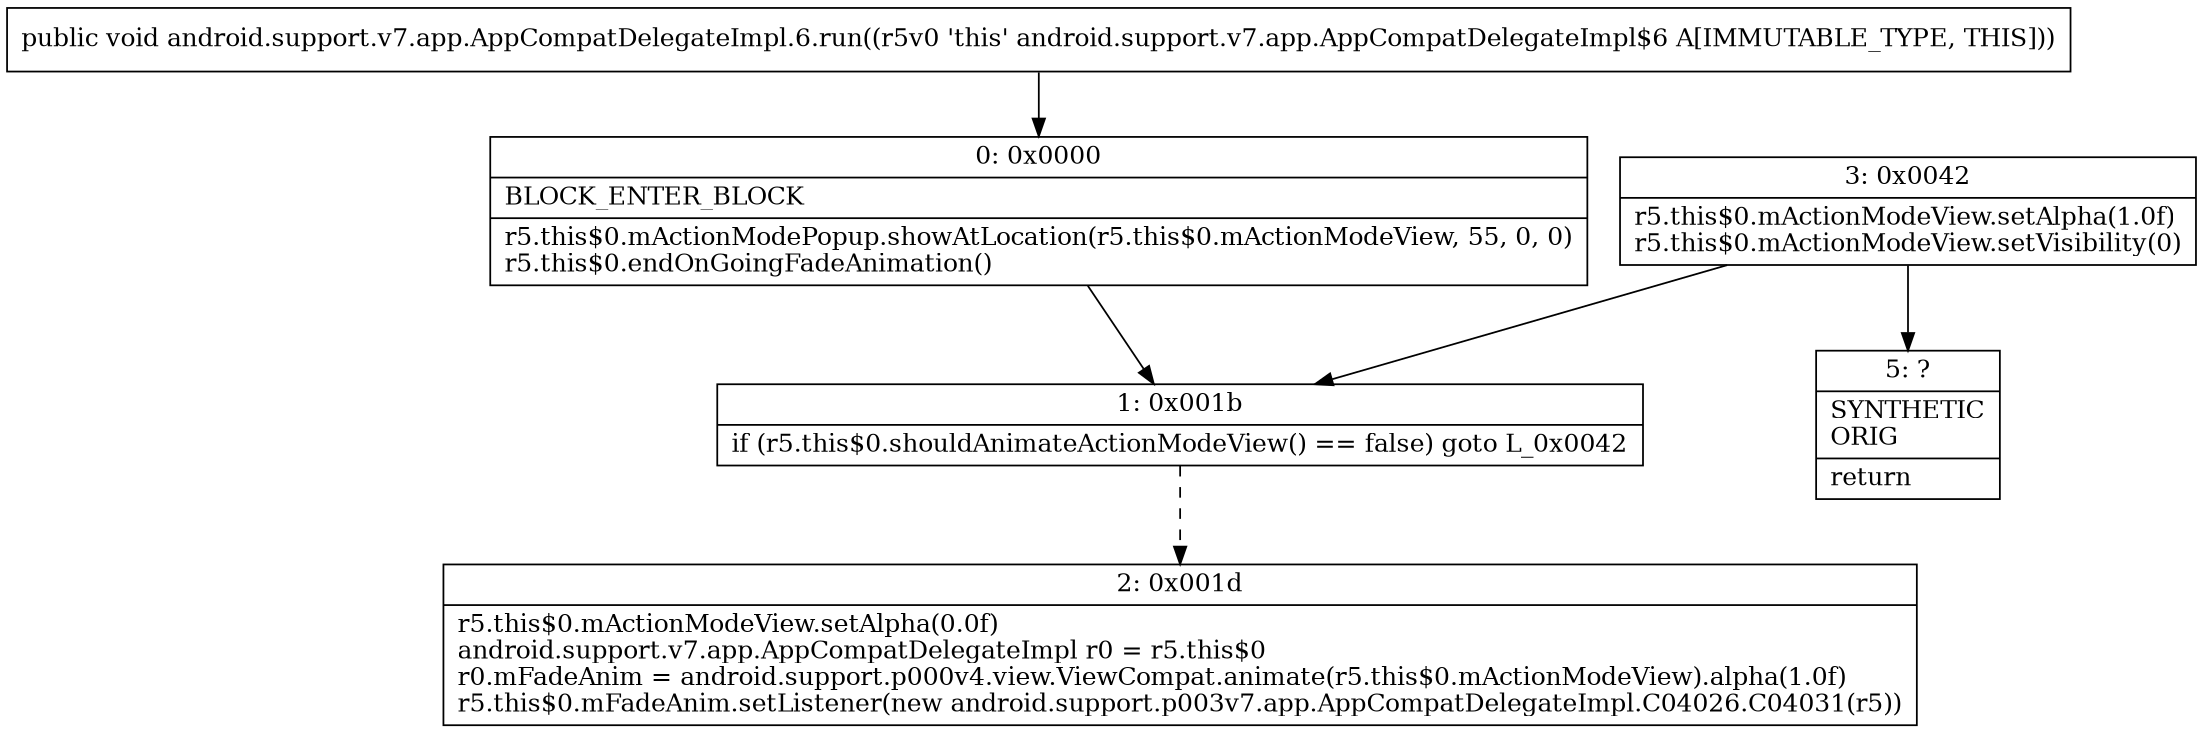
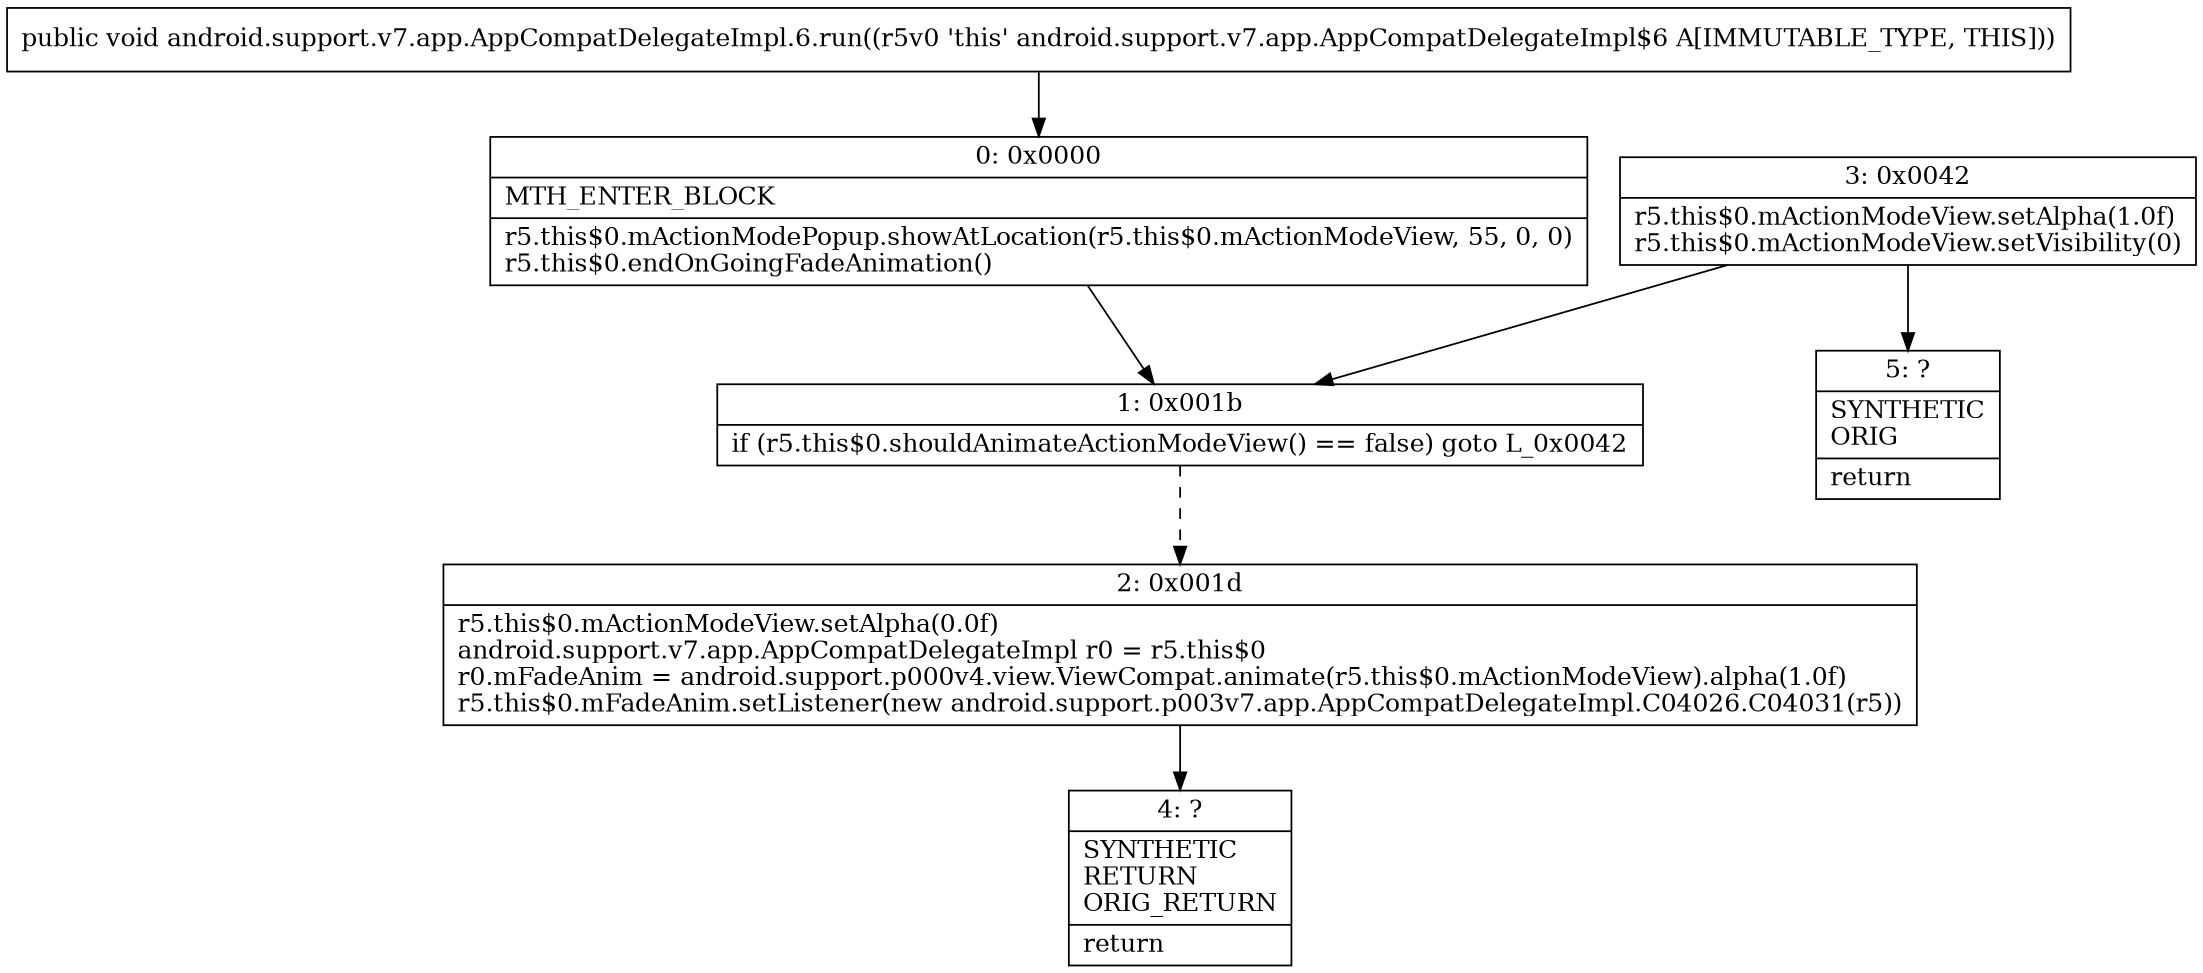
node "0: 0x0000": text "BLOCK_ENTER_BLOCK" -> "MTH_ENTER_BLOCK"
node "4: ?": added
